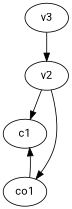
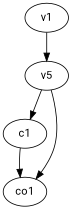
node "v3": label "v3" -> "v1"
node "v2": label "v2" -> "v5"
edge "co1" -> "c1": reversed
